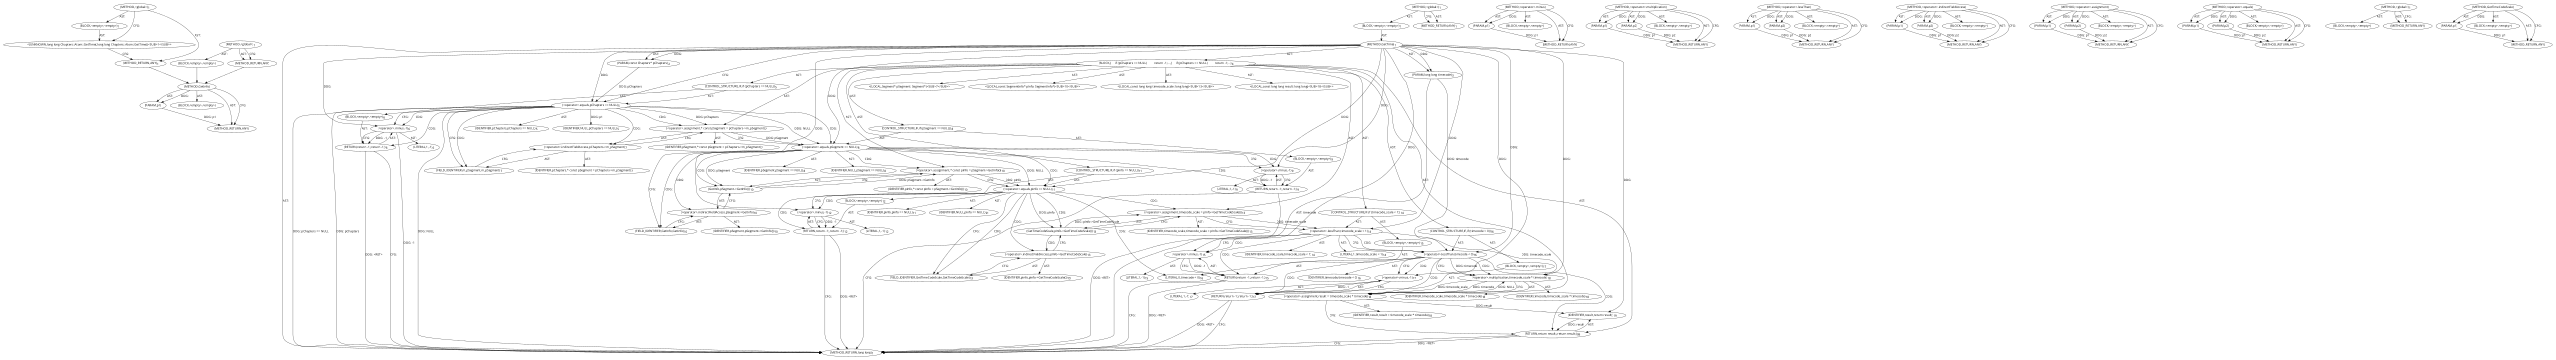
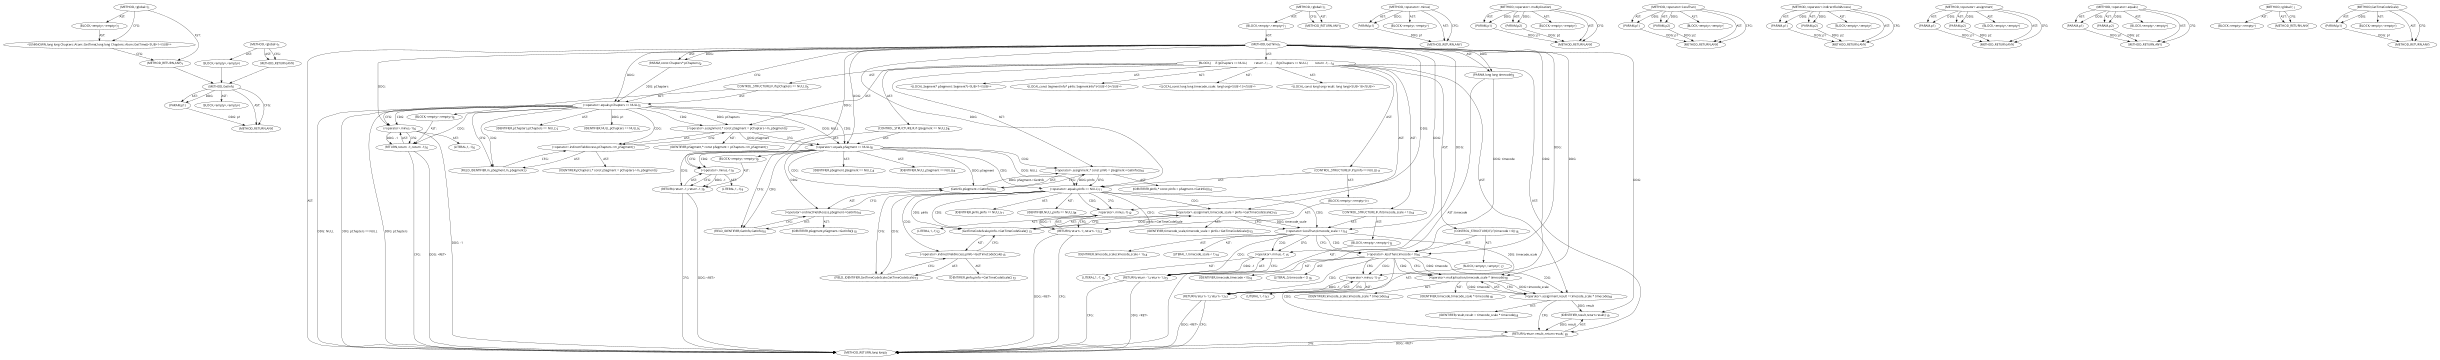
edge "(<operator>.equals,pInfo == NULL)" -> "(LITERAL,0,timecode < 0)": now "(<operator>.equals,pInfo == NULL)" -> "(<operator>.lessThan,timecode_scale < 1)"
edge "(GetTimeCodeScale,pInfo->GetTimeCodeScale())" -> "(<operator>.indirectFieldAccess,pInfo->GetTimeCodeScale)": label "CDG: " -> "AST: "
edge "(<operator>.assignment,result = timecode_scale * timecode)" -> "(<operator>.multiplication,timecode_scale * timecode)": label "DDG: NULL" -> "AST: "
